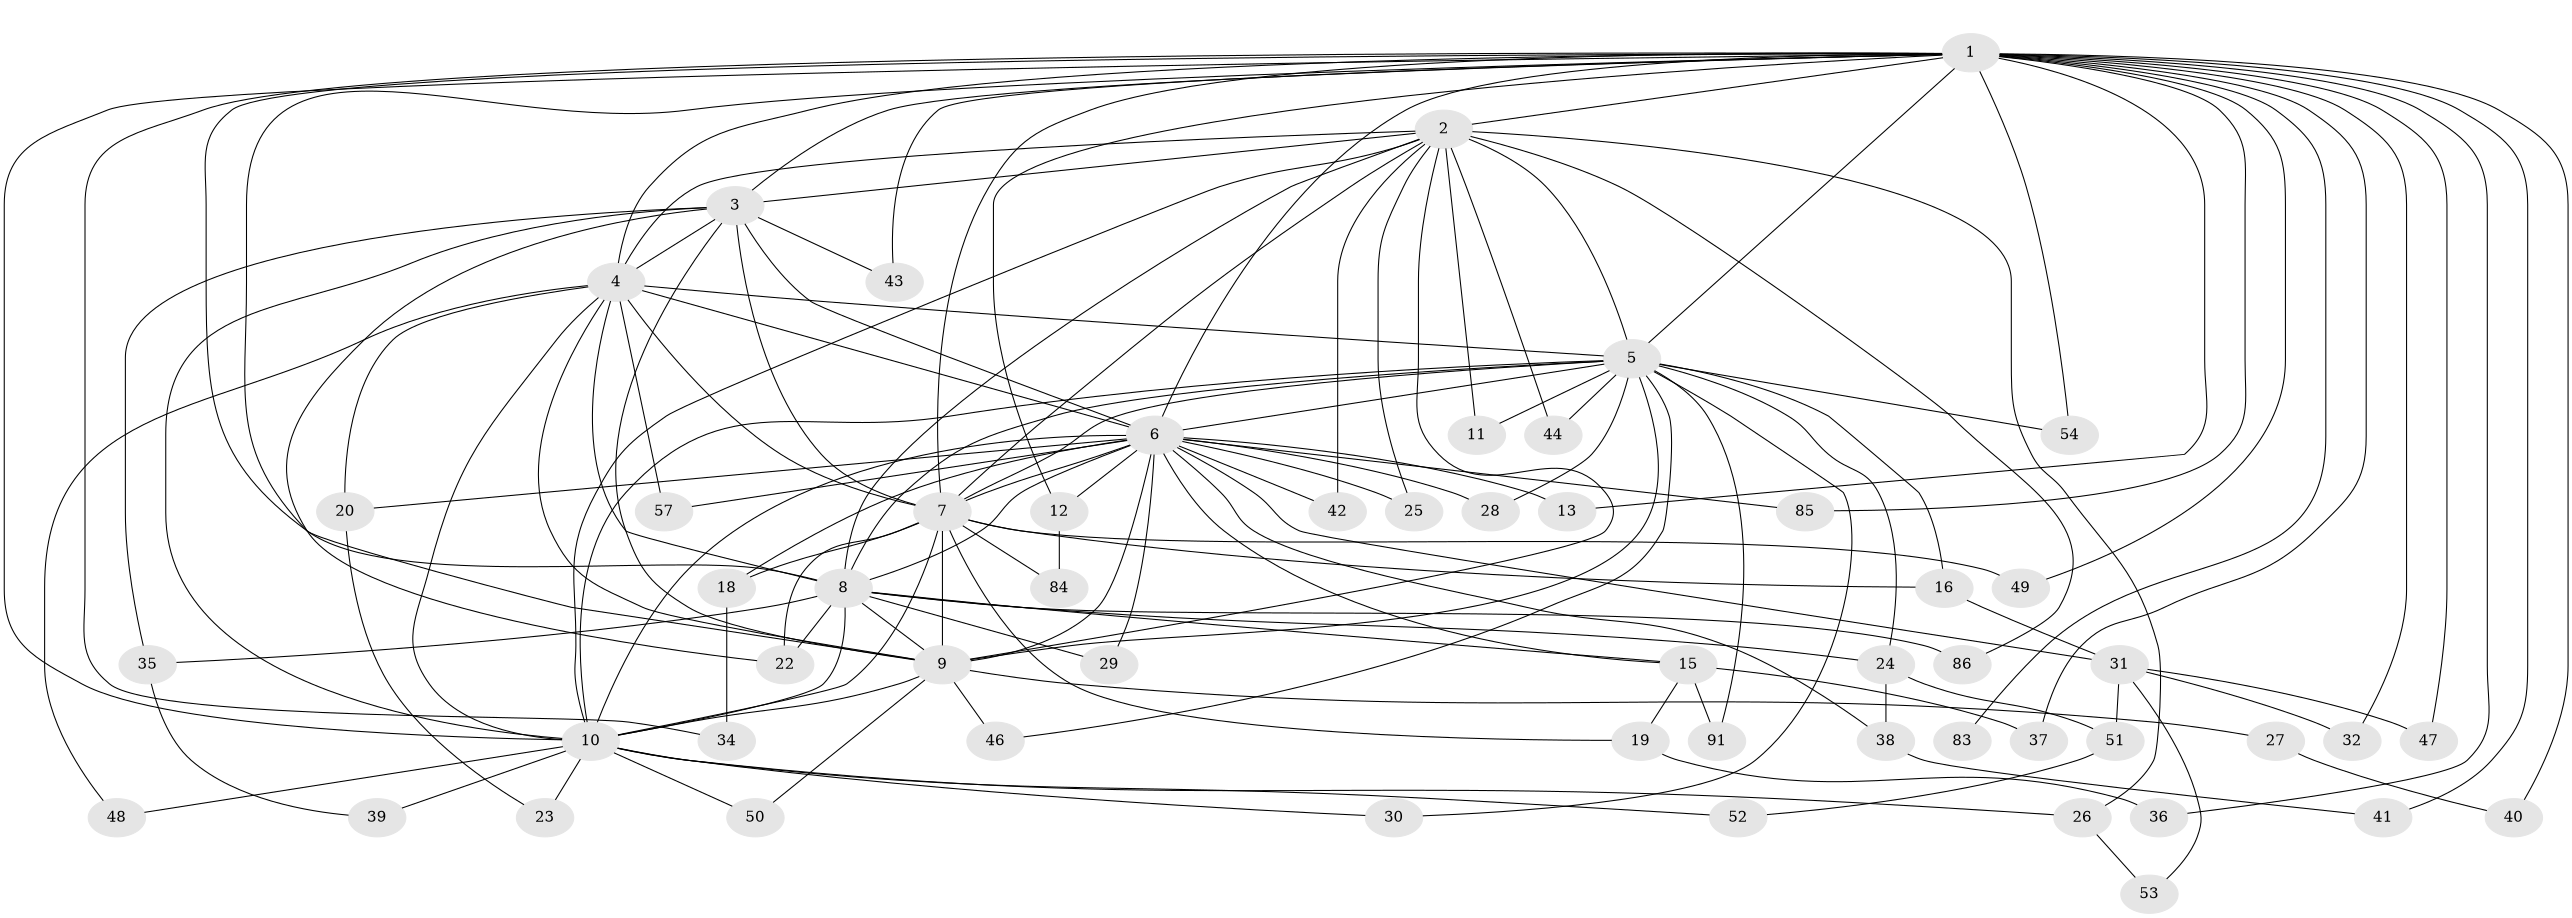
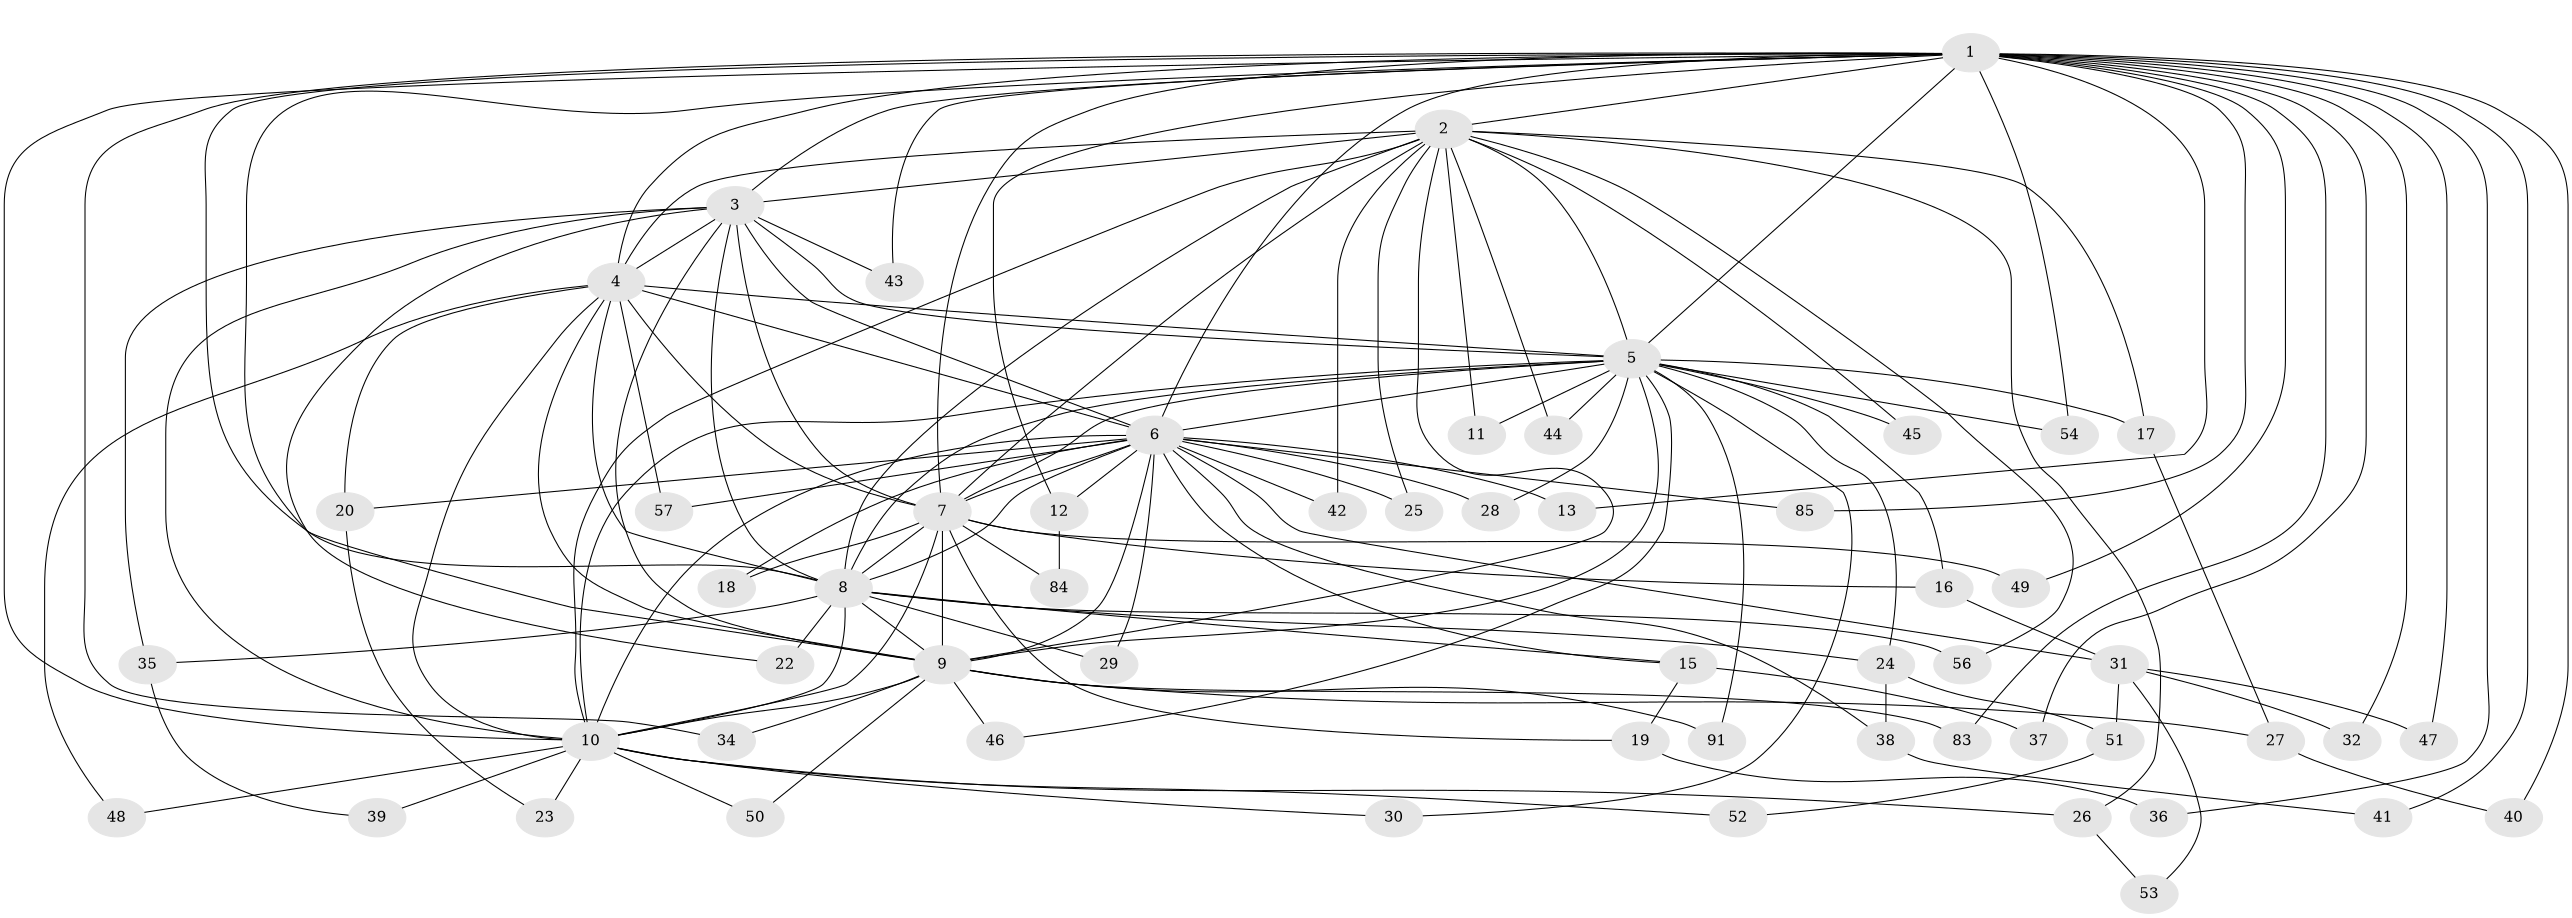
edge "3" -- "5": added
edge "3" -- "8": added
node "45": added
node "17": added
edge "7" -- "22": now "7" -- "8"
edge "18" -- "34": now "9" -- "34"
node "86": label "86" -> "56"
edge "9" -- "83": added
edge "15" -- "91": now "9" -- "91"
